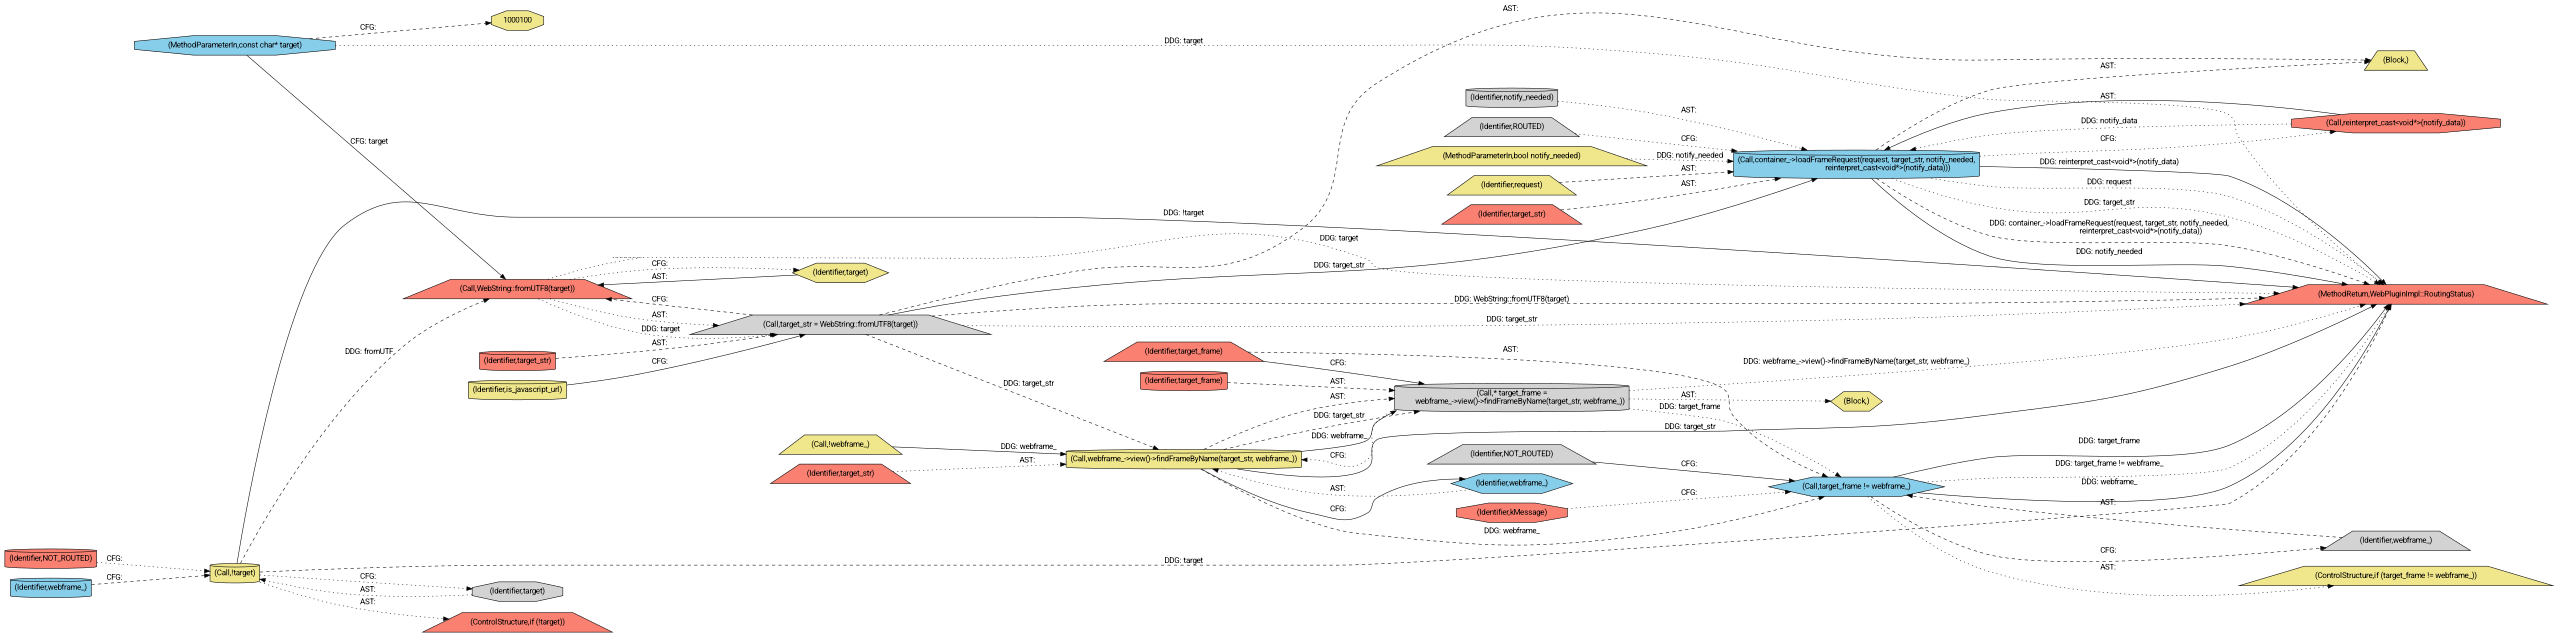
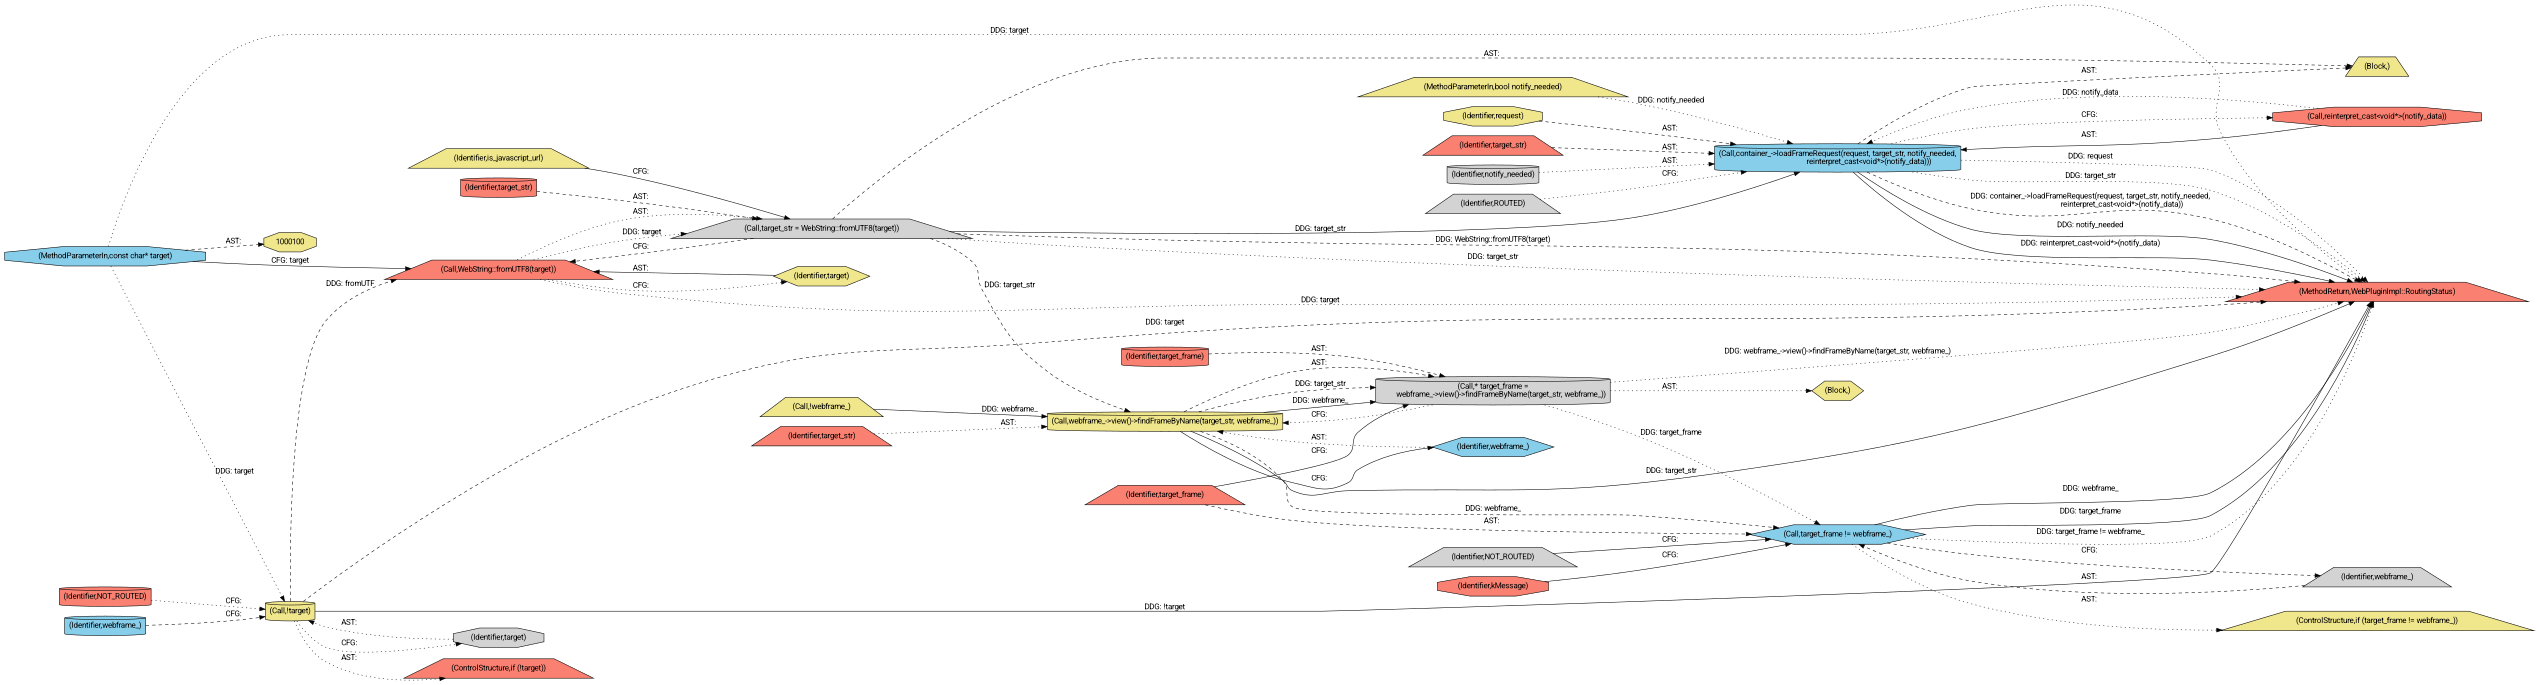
edge "(MethodParameterIn,const char* target)" -> "1000100": label "CFG: " -> "AST: "
node "(Identifier,request)": shape trapezium -> octagon
node "(Identifier,is_javascript_url)": shape cylinder -> trapezium
edge "(MethodParameterIn,const char* target)" -> "(Call,!target)": added, label "DDG: target"
edge "(Identifier,kMessage)" -> "(Call,target_frame != webframe_)": style dotted -> solid
